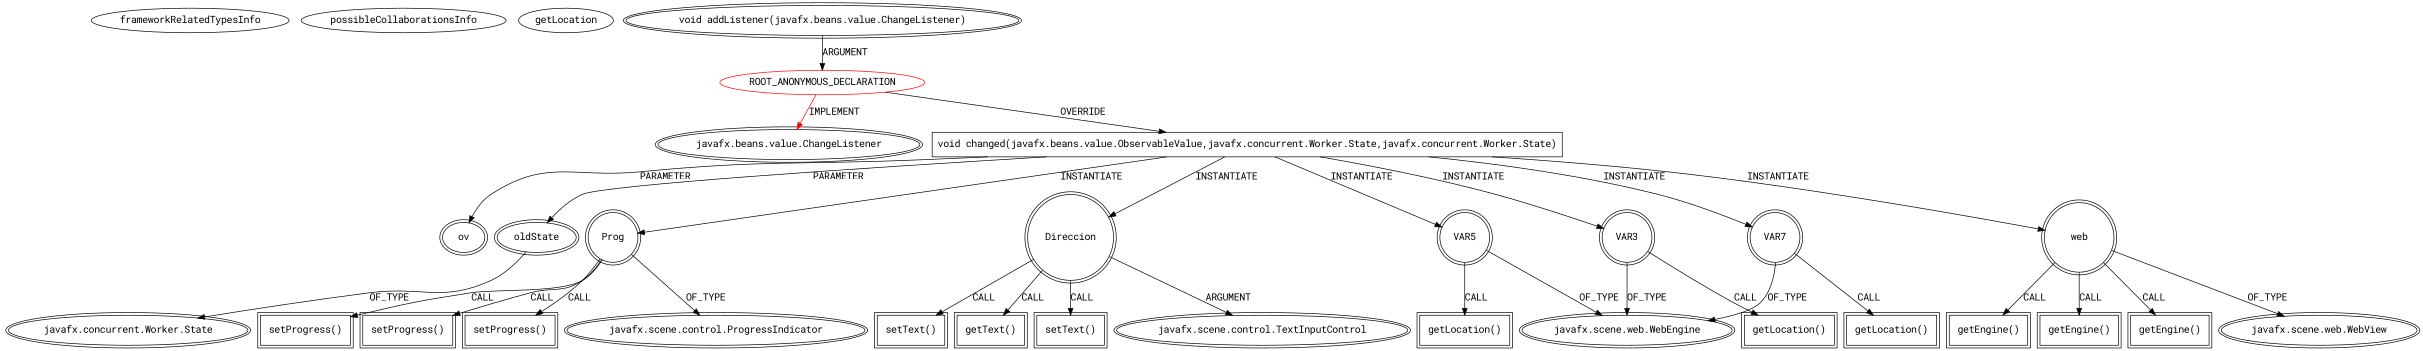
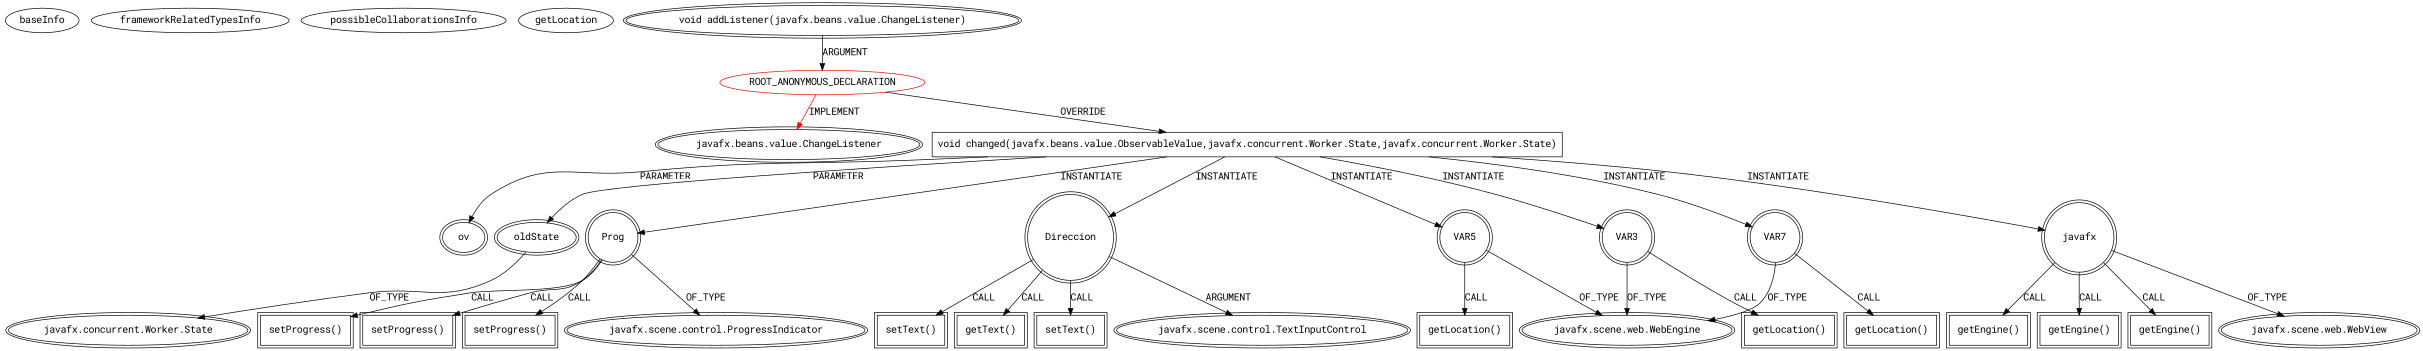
node "baseInfo": added
node "web": label "web" -> "javafx"
